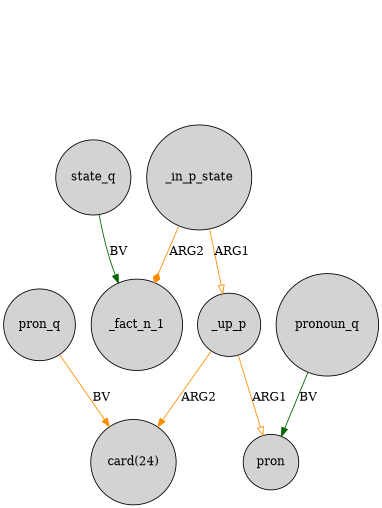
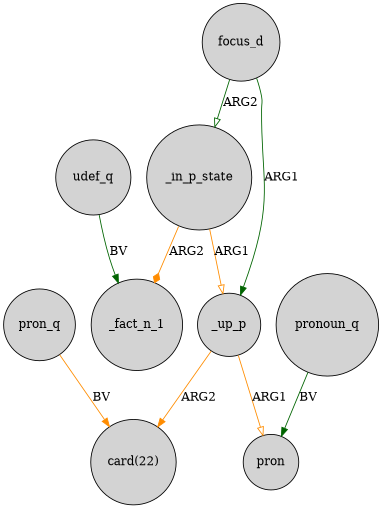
node "focus_d": added
node "state_q": label "state_q" -> "udef_q"
node "card(24)": label "card(24)" -> "card(22)"
